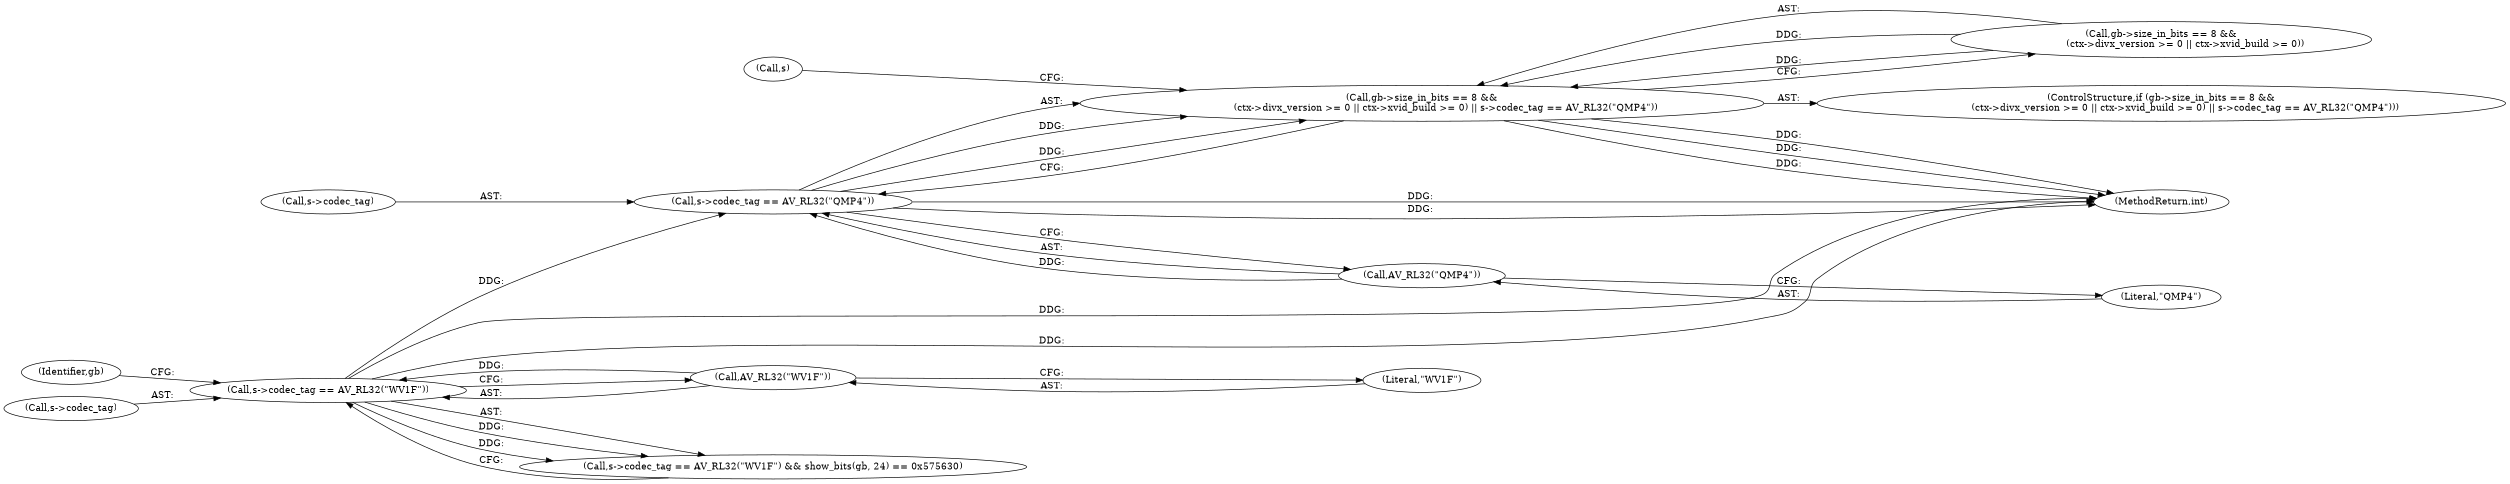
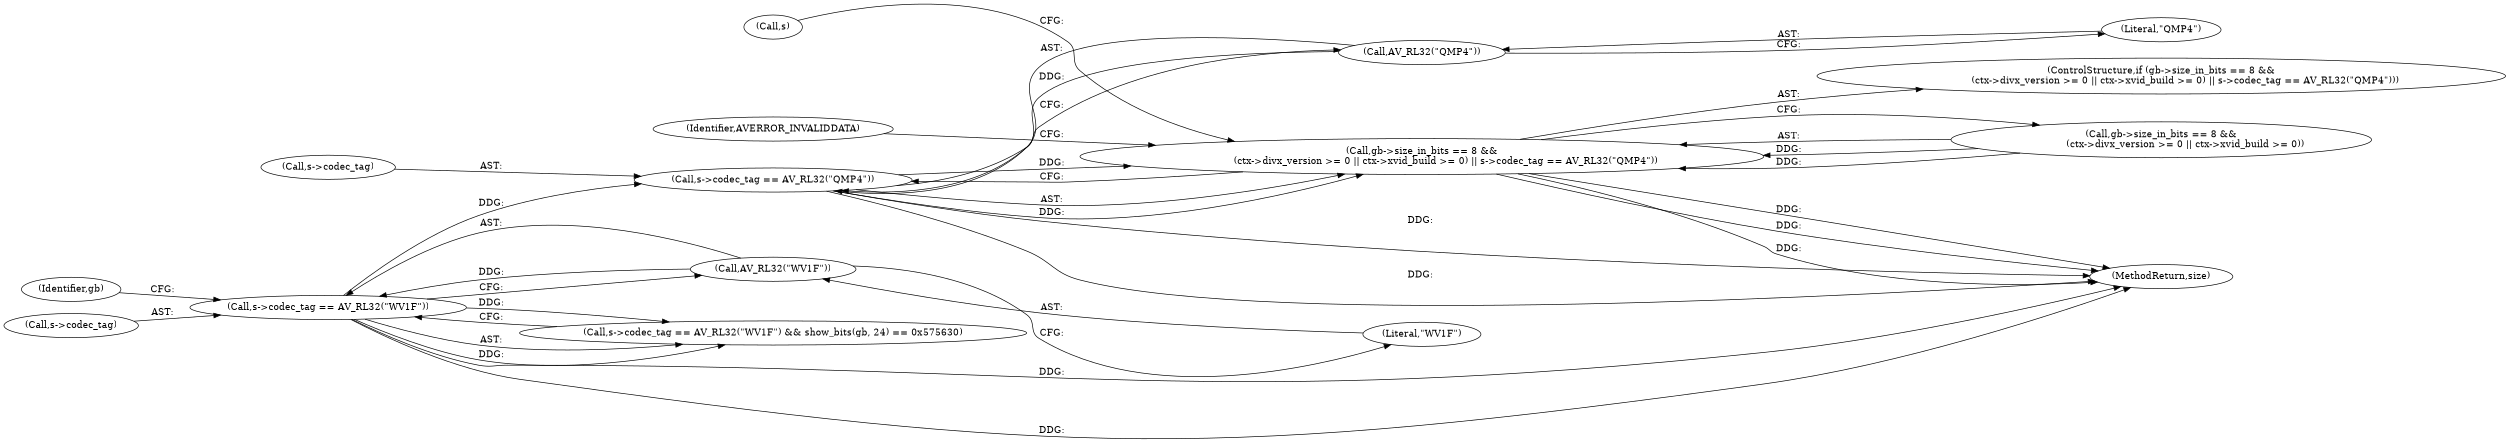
node "(Identifier,AVERROR_INVALIDDATA)": added
node "(MethodReturn,int)": label "(MethodReturn,int)" -> "(MethodReturn,size)"
